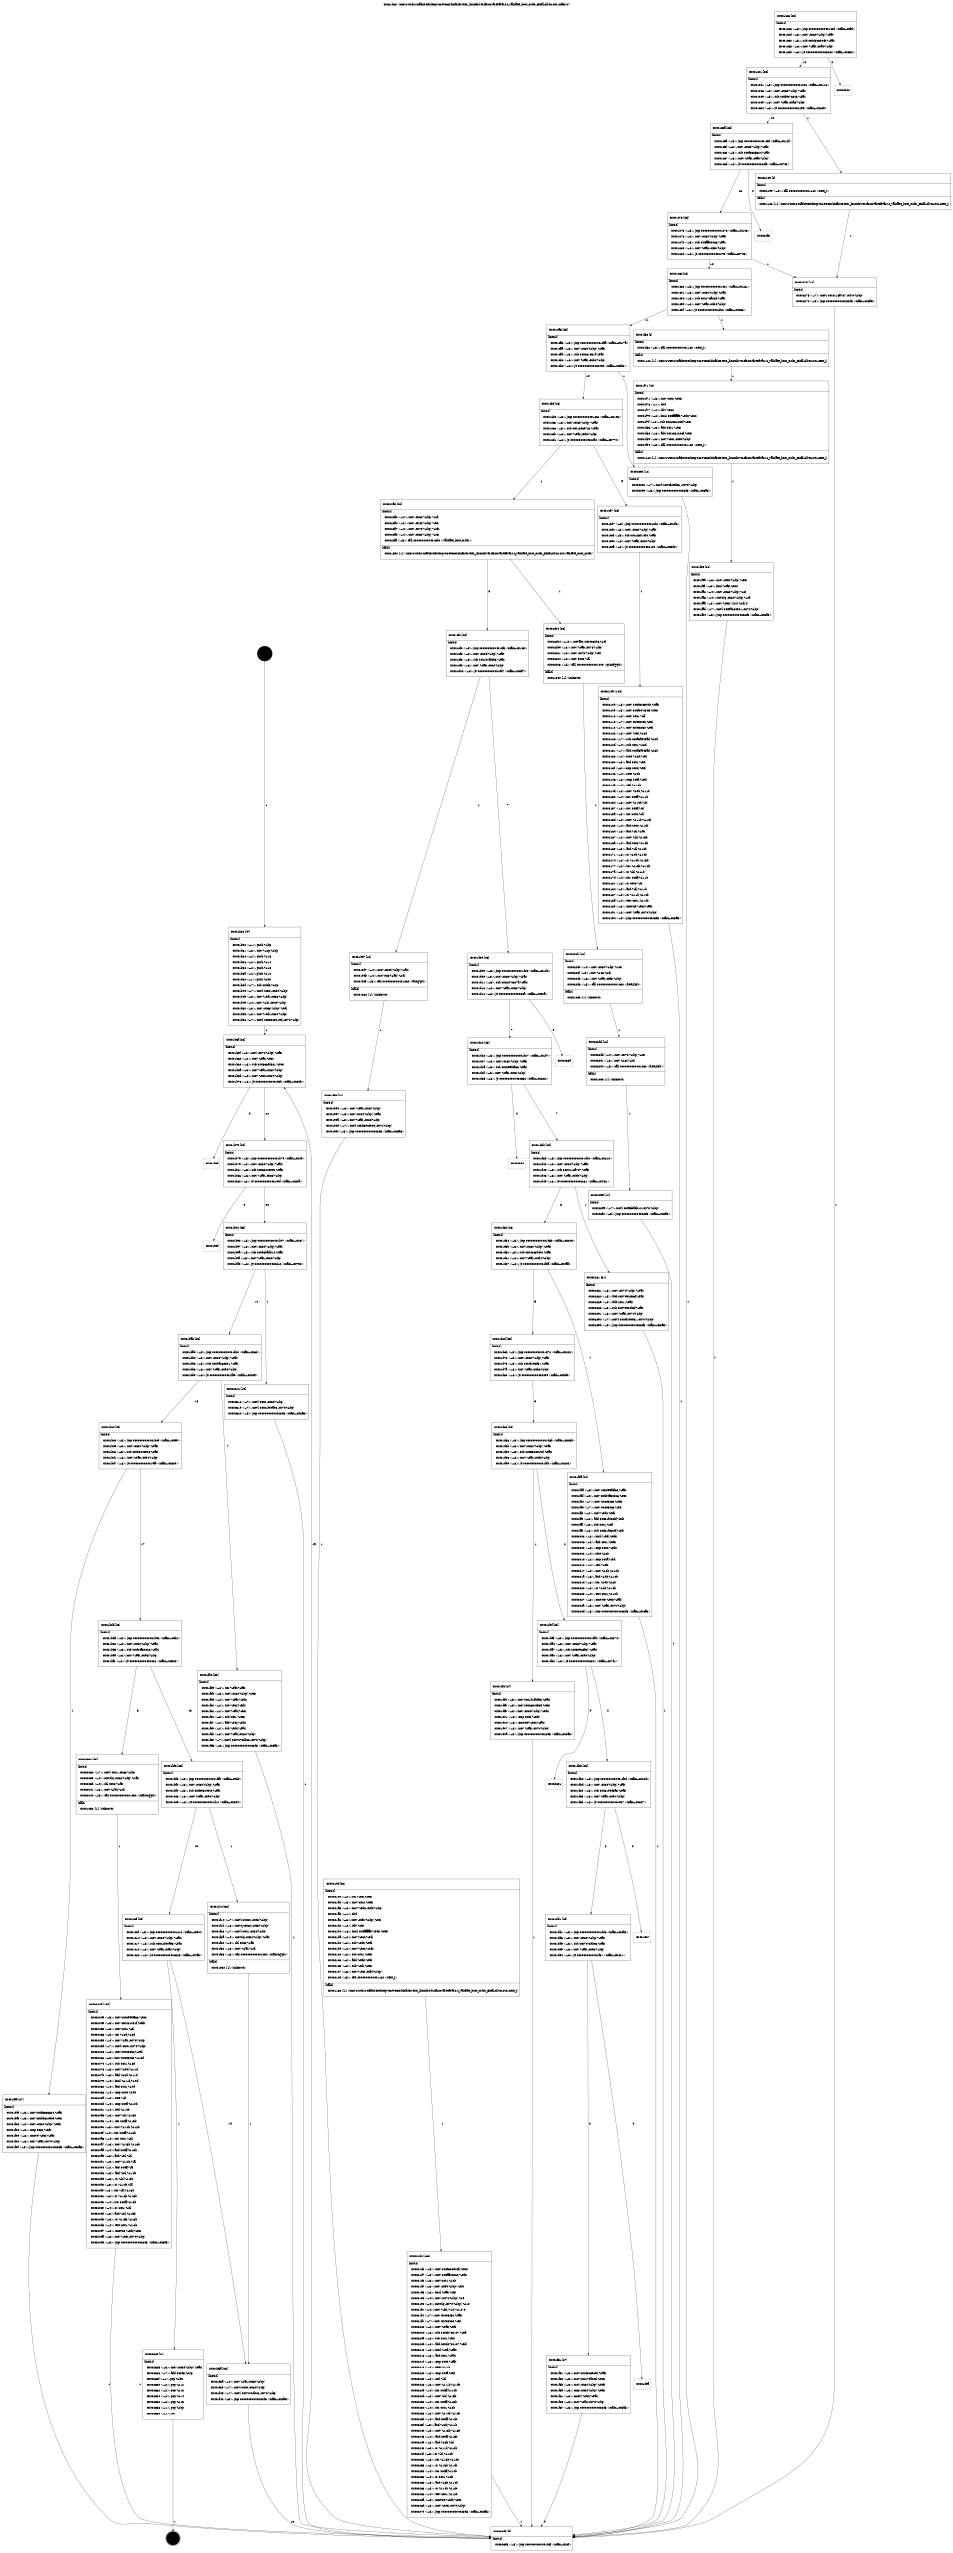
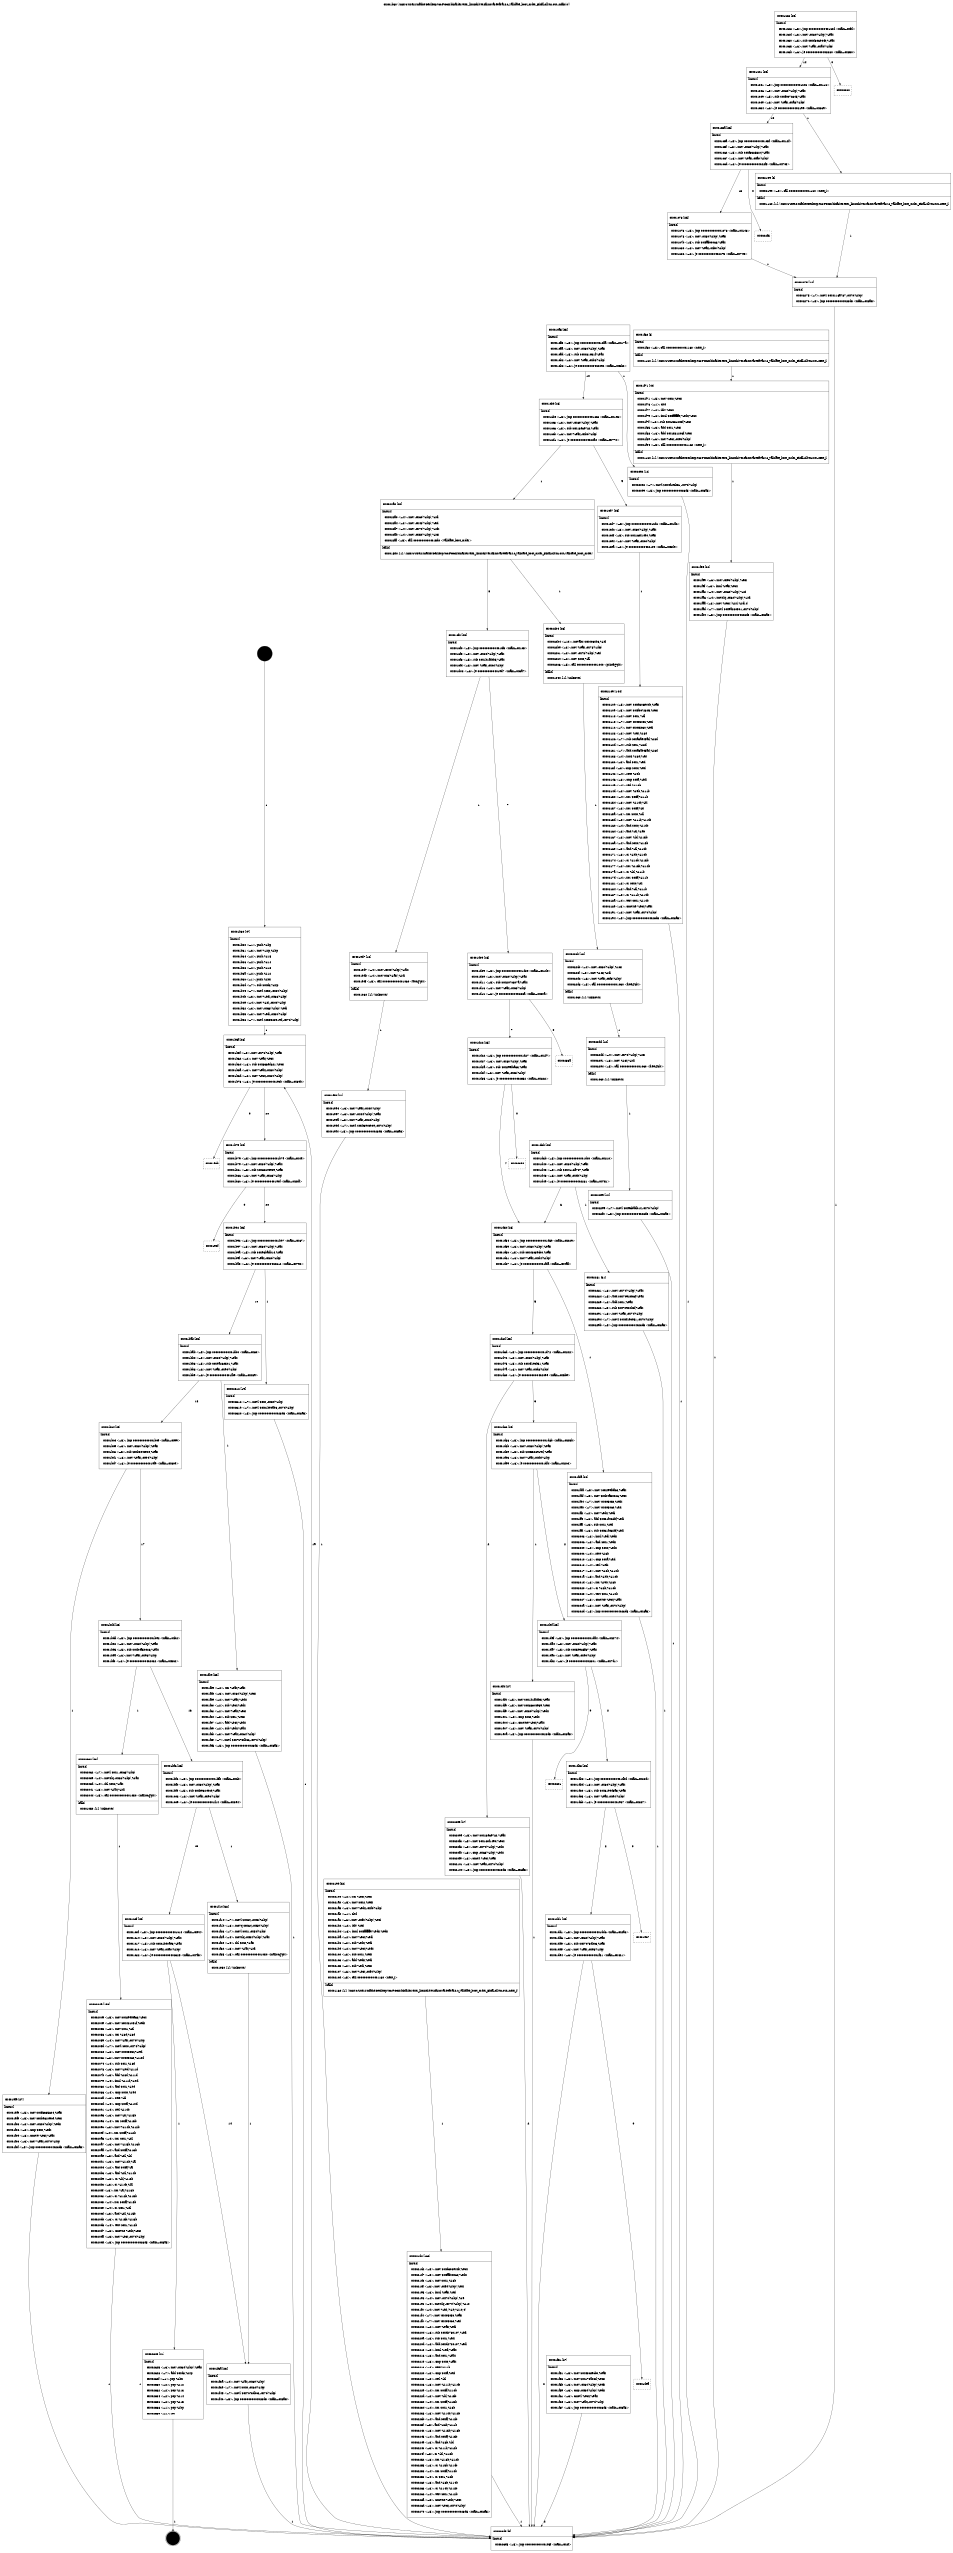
node "0x401c8c [25]": removed
edge "0x401d22 [25]" -> "0x401d3b [25]": now "0x401d22 [25]" -> "0x401d54 [25]"
edge "0x401bdd [25]" -> "0x402032 [23]": label " 6" -> " 1"
node "0x4020ee [27]": added
edge "0x401dd1 [25]" -> "0x401f51 [27]": now "0x401dd1 [25]" -> "0x4023d5 [5]"
edge "0x401f3a [23]" -> "0x4023d5 [5]": label " 18" -> " 1"
